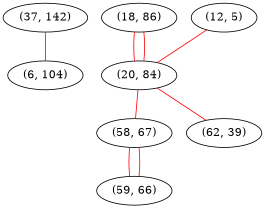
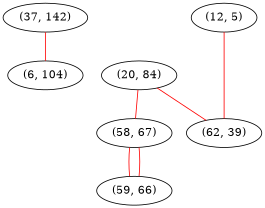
node "(18, 86)": removed
edge "(12, 5)" -- "(20, 84)": now "(12, 5)" -- "(62, 39)"
